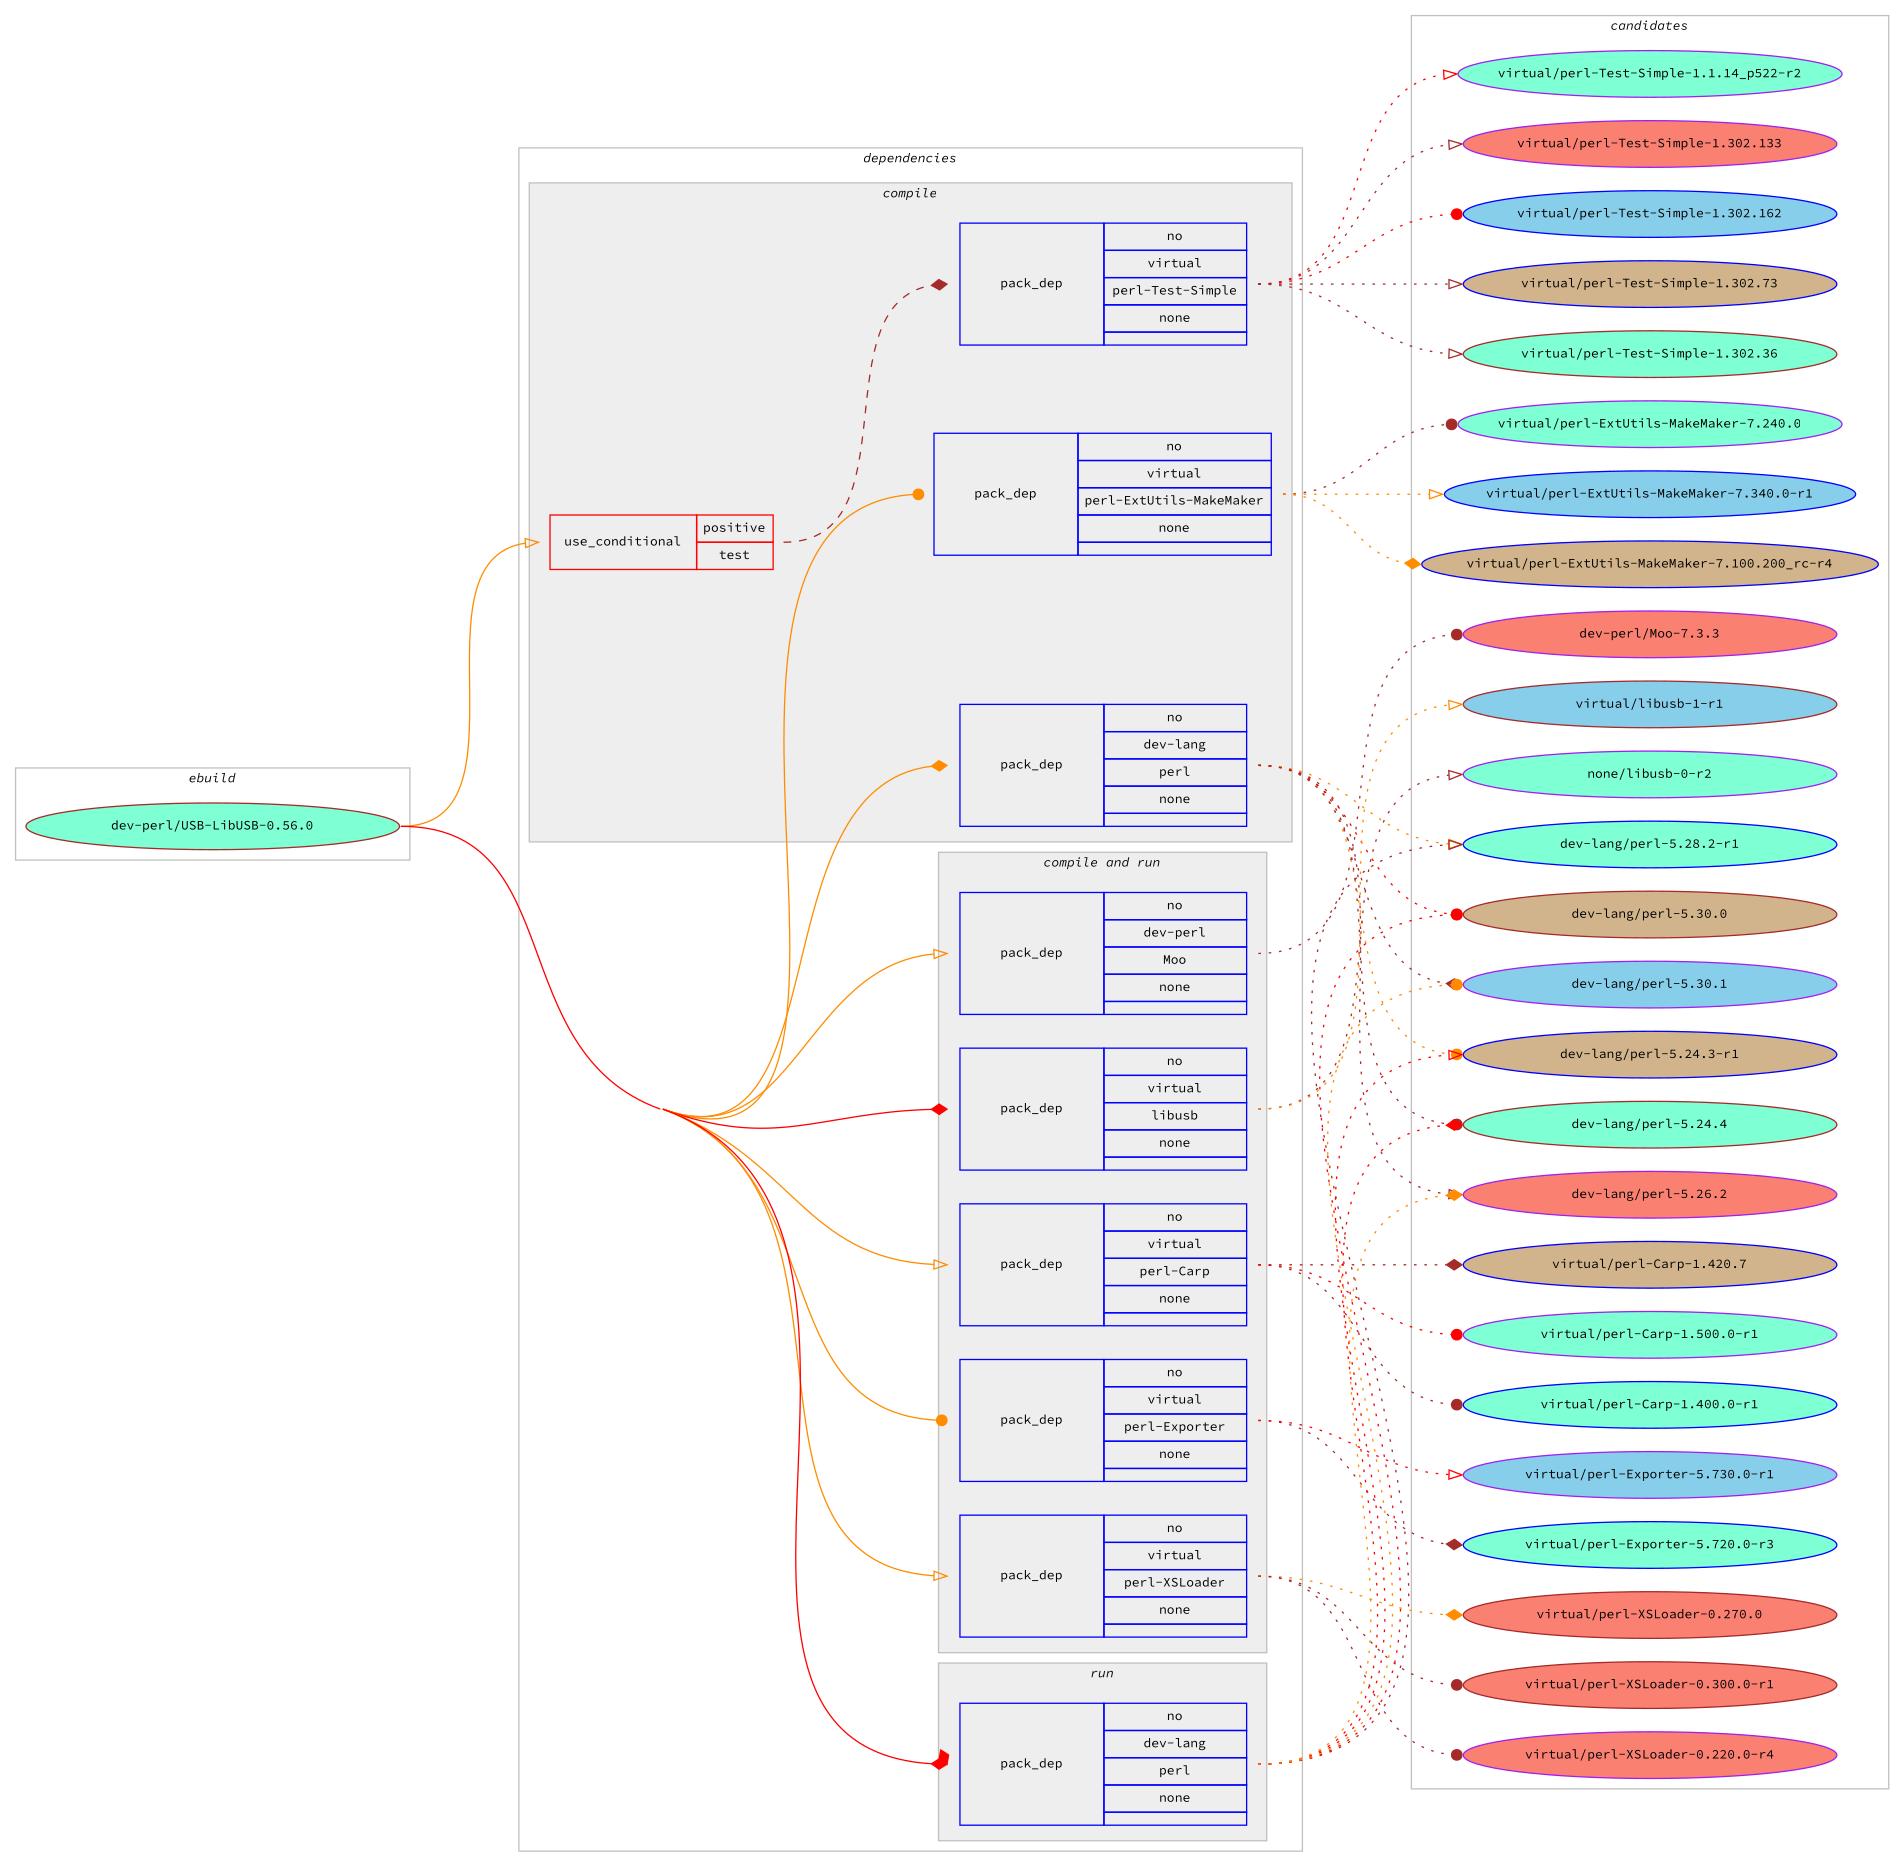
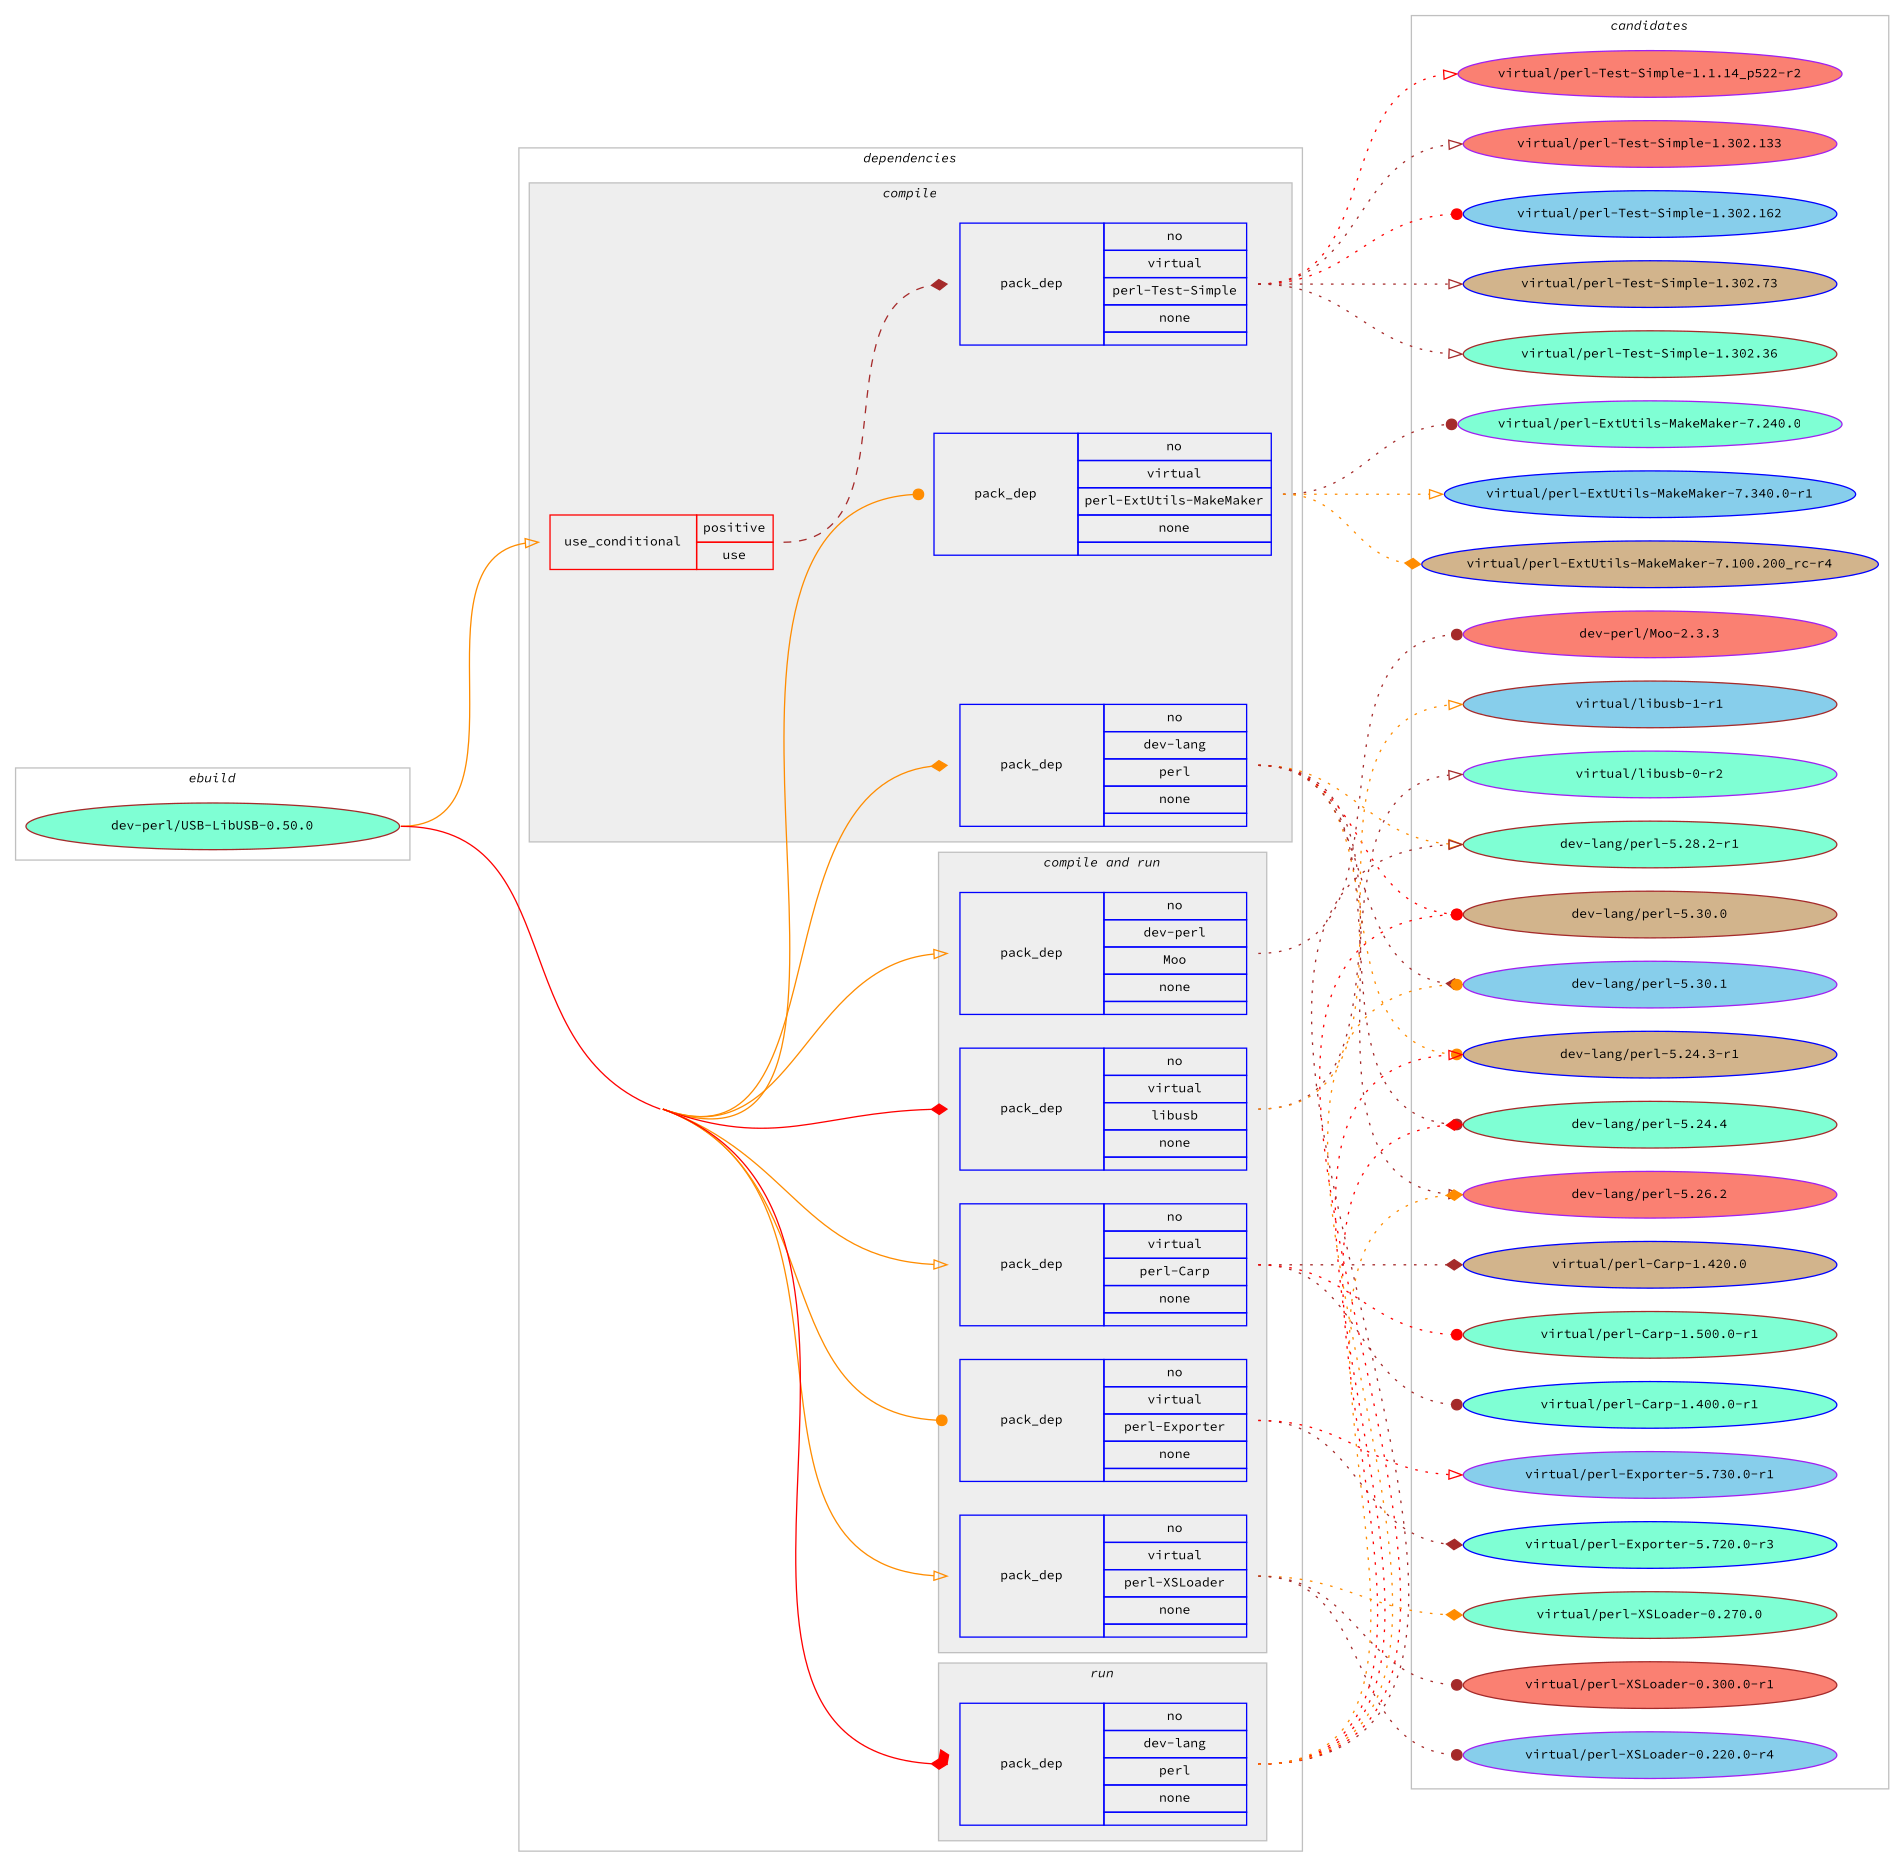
node "virtual/perl-Test-Simple-1.1.14_p522-r2": fillcolor aquamarine -> salmon
node "use_conditional": text "test" -> "use"
node "dev-perl/Moo-7.3.3": label "dev-perl/Moo-7.3.3" -> "dev-perl/Moo-2.3.3"
node "none/libusb-0-r2": label "none/libusb-0-r2" -> "virtual/libusb-0-r2"
node "dev-perl/USB-LibUSB-0.56.0": label "dev-perl/USB-LibUSB-0.56.0" -> "dev-perl/USB-LibUSB-0.50.0"
node "dev-lang/perl-5.28.2-r1": color blue -> brown
node "virtual/perl-Carp-1.420.7": label "virtual/perl-Carp-1.420.7" -> "virtual/perl-Carp-1.420.0"
node "virtual/perl-Carp-1.500.0-r1": color purple -> brown
node "virtual/perl-XSLoader-0.270.0": fillcolor salmon -> aquamarine
node "virtual/perl-XSLoader-0.220.0-r4": fillcolor salmon -> skyblue
